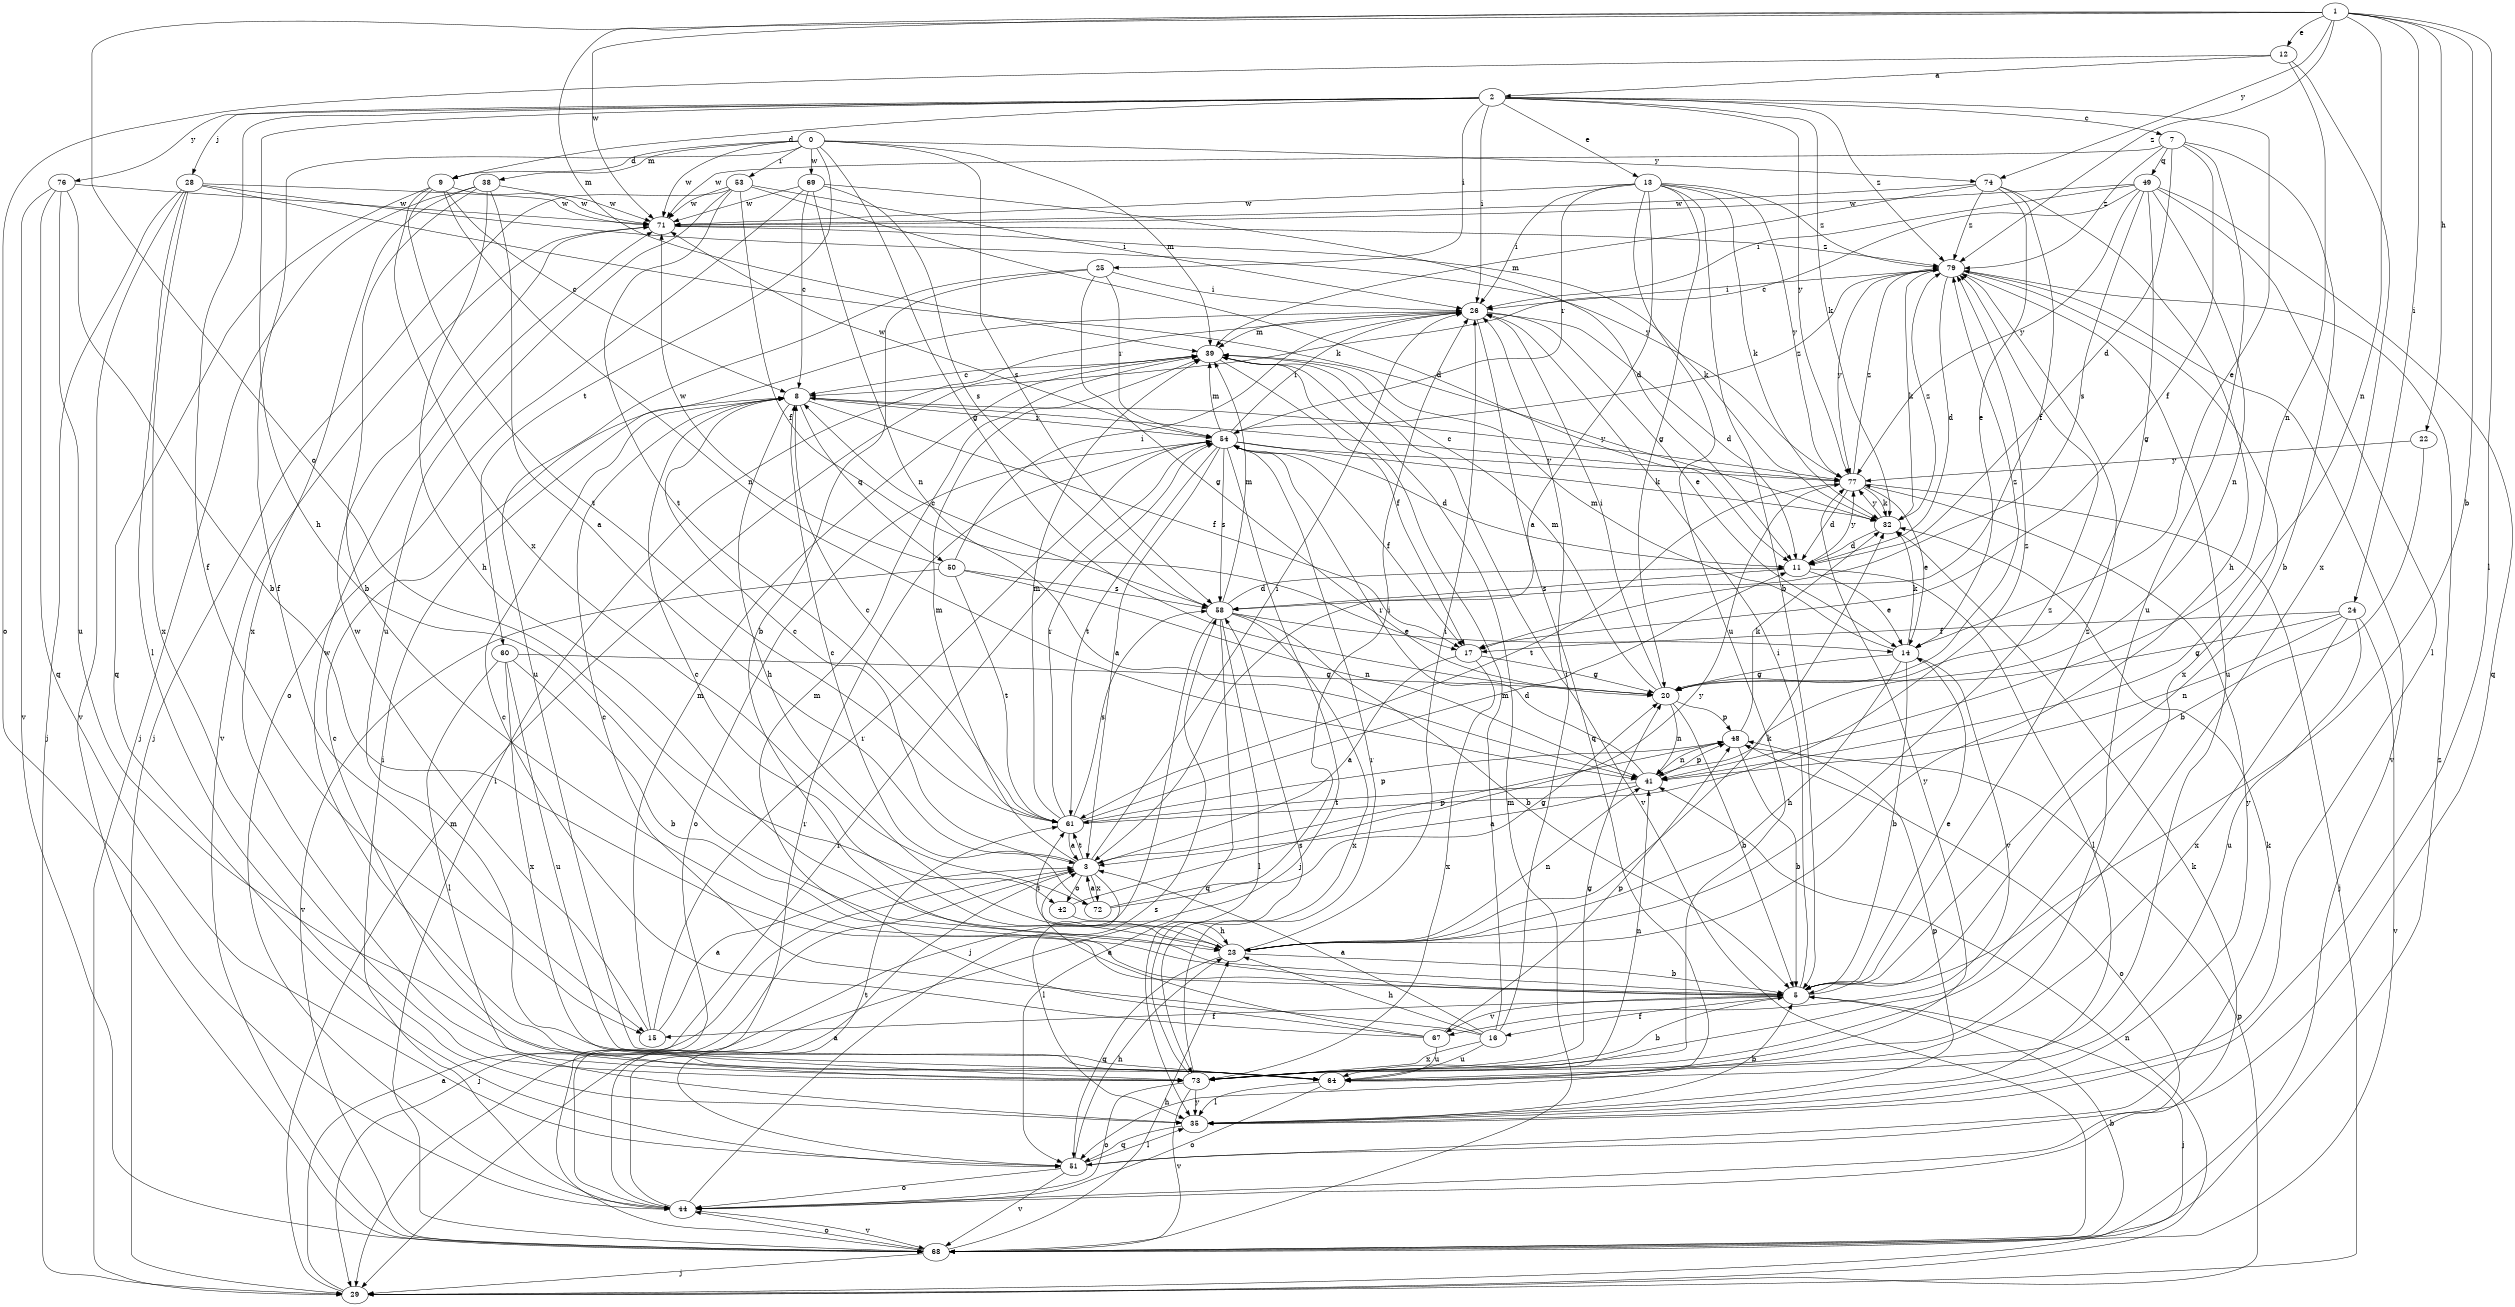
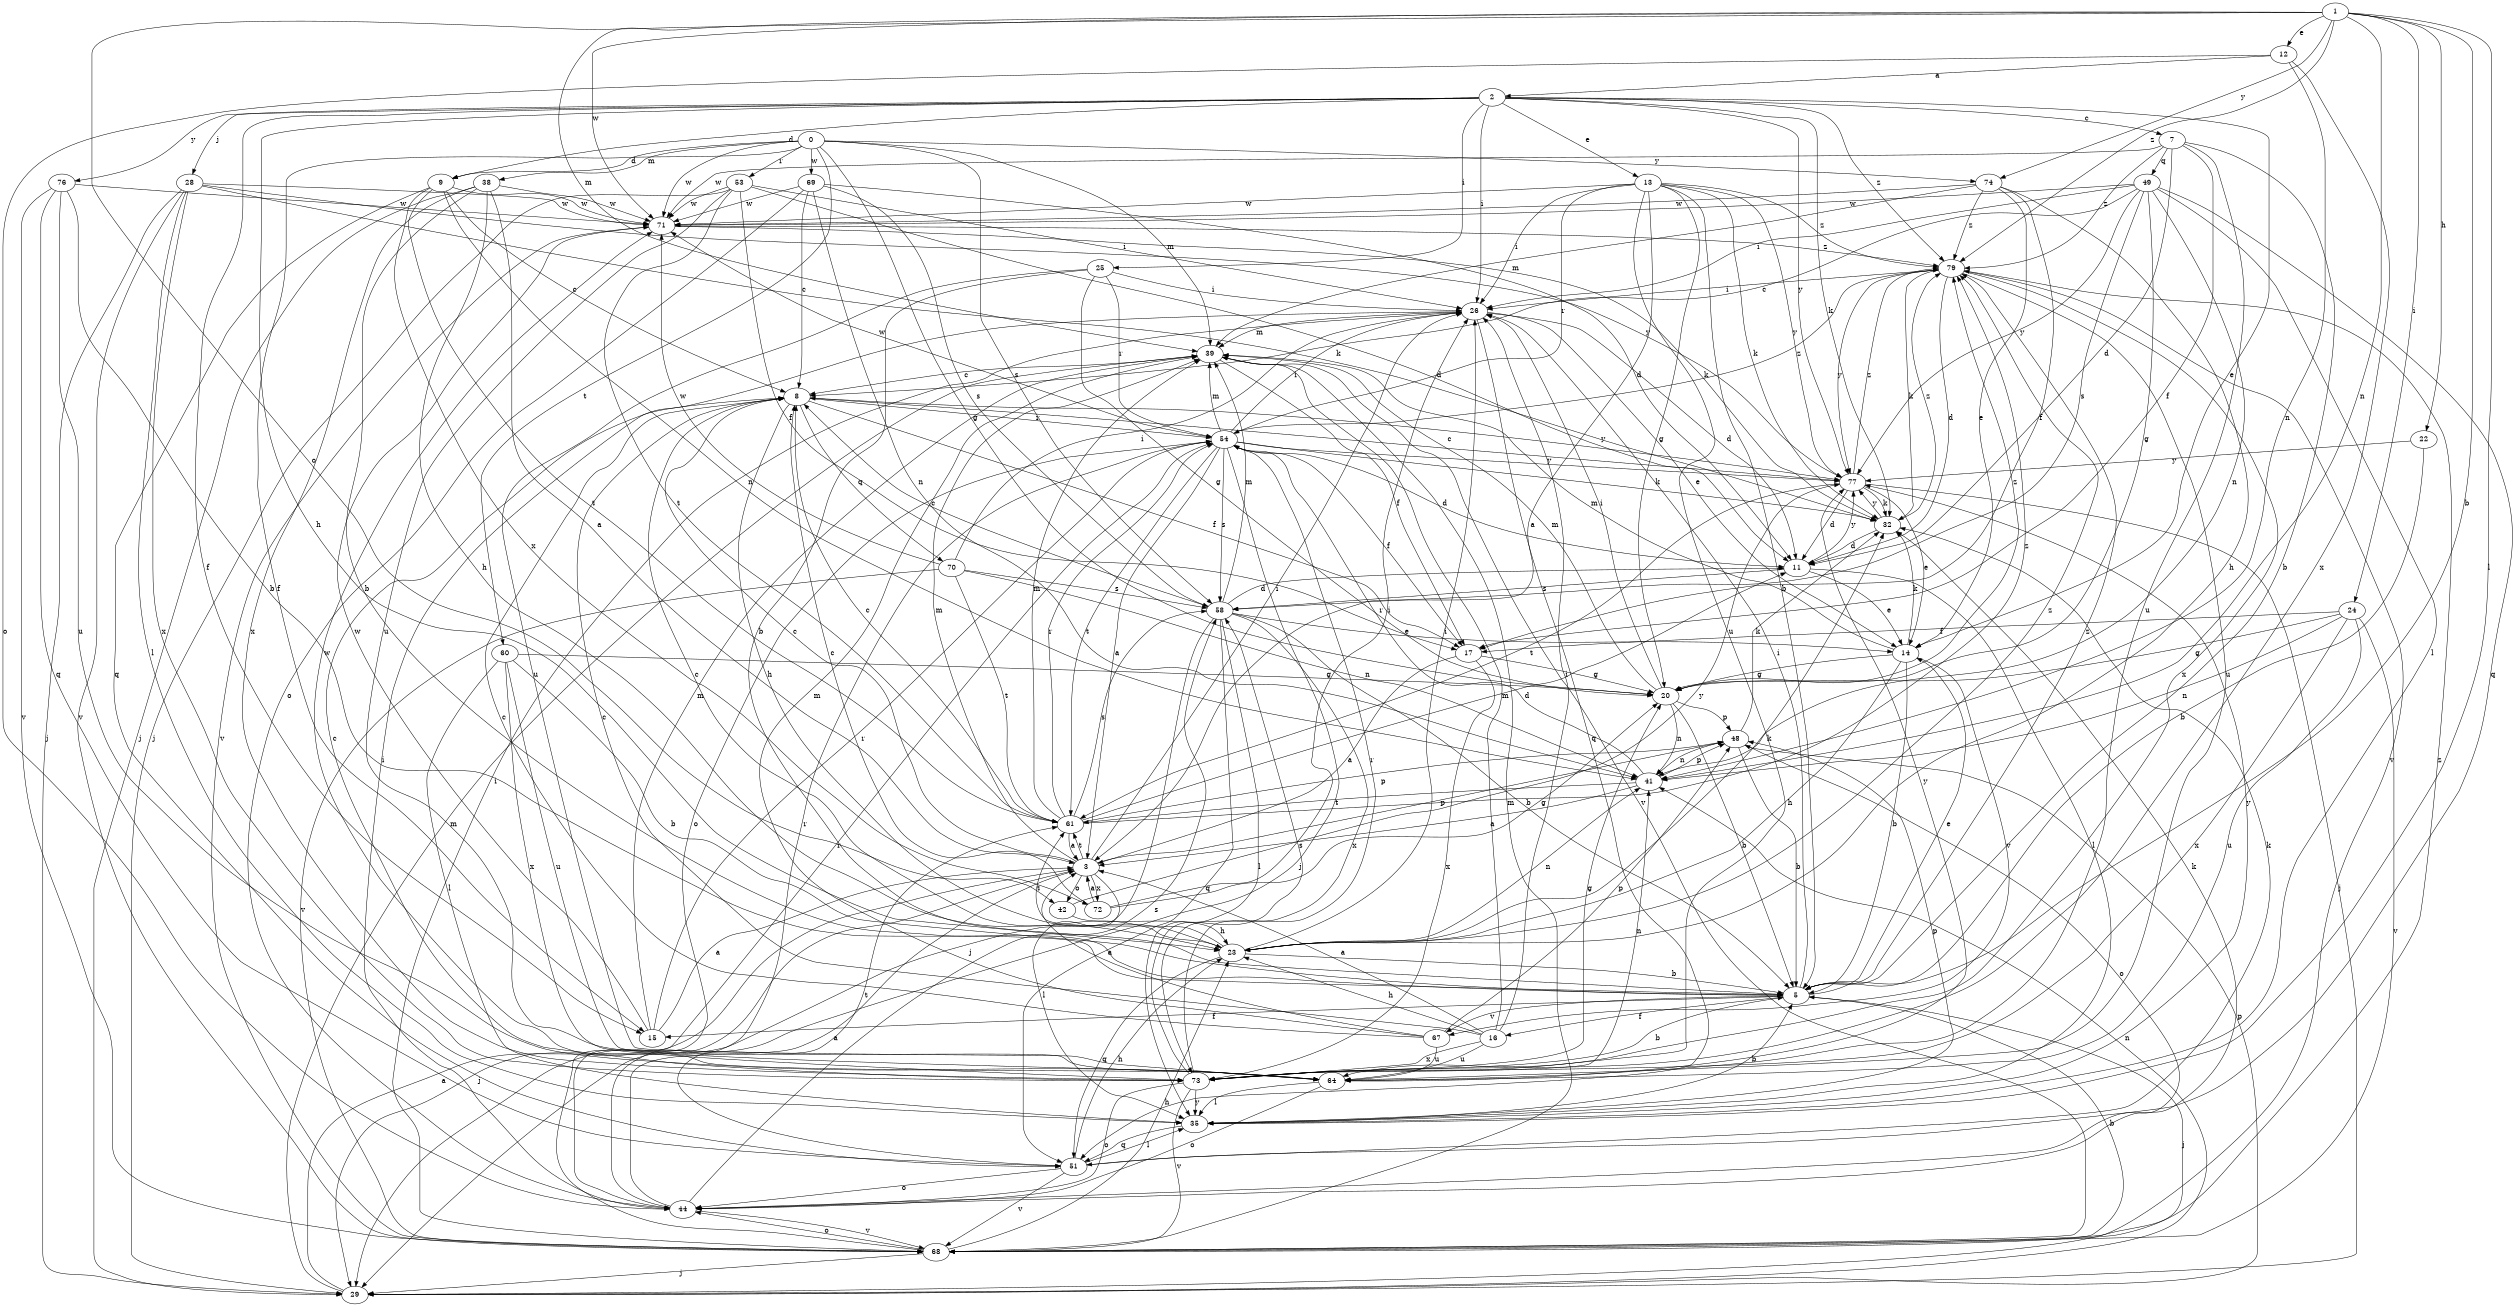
node "50": label "50" -> "70"
